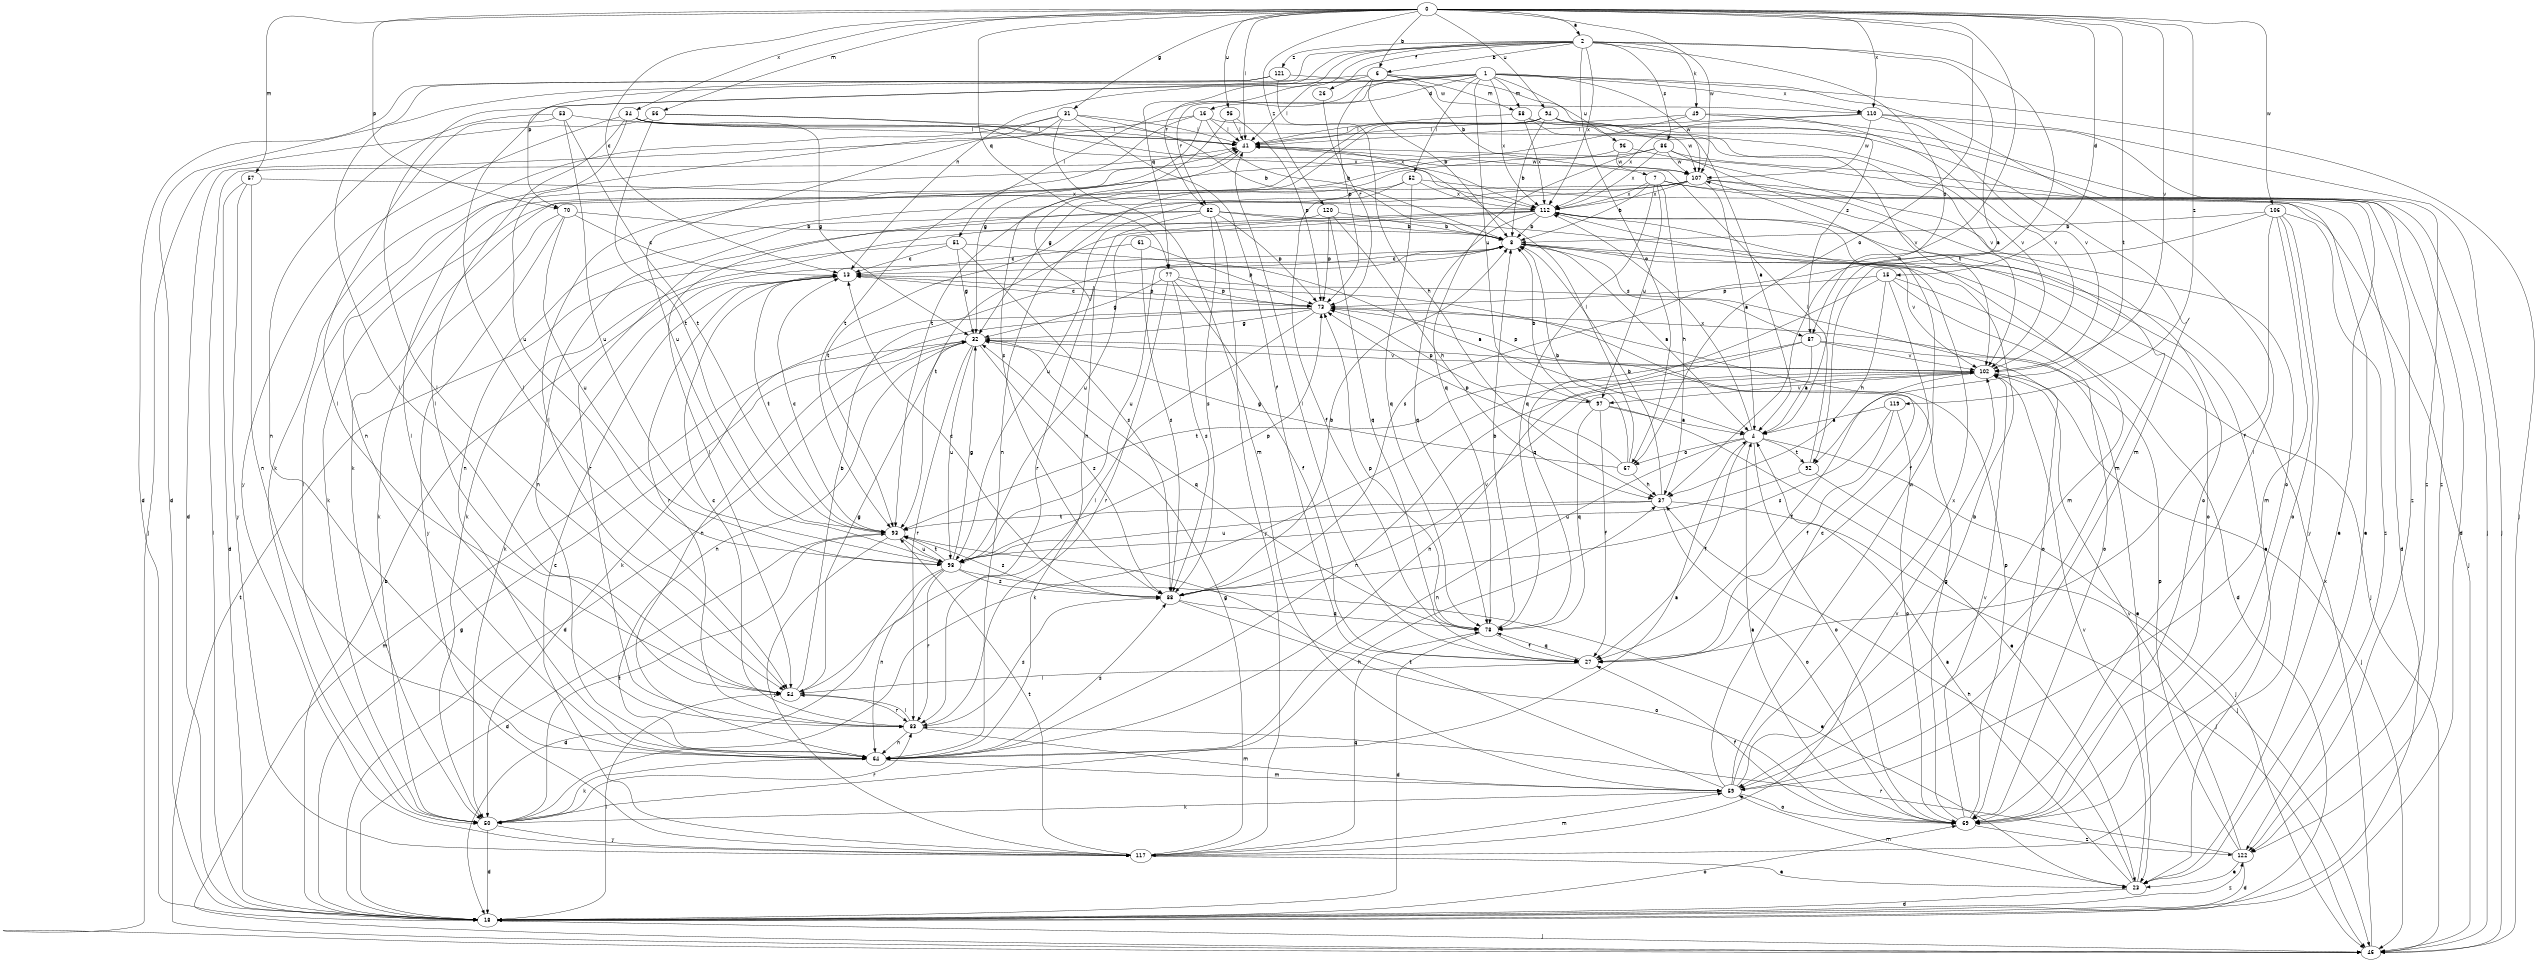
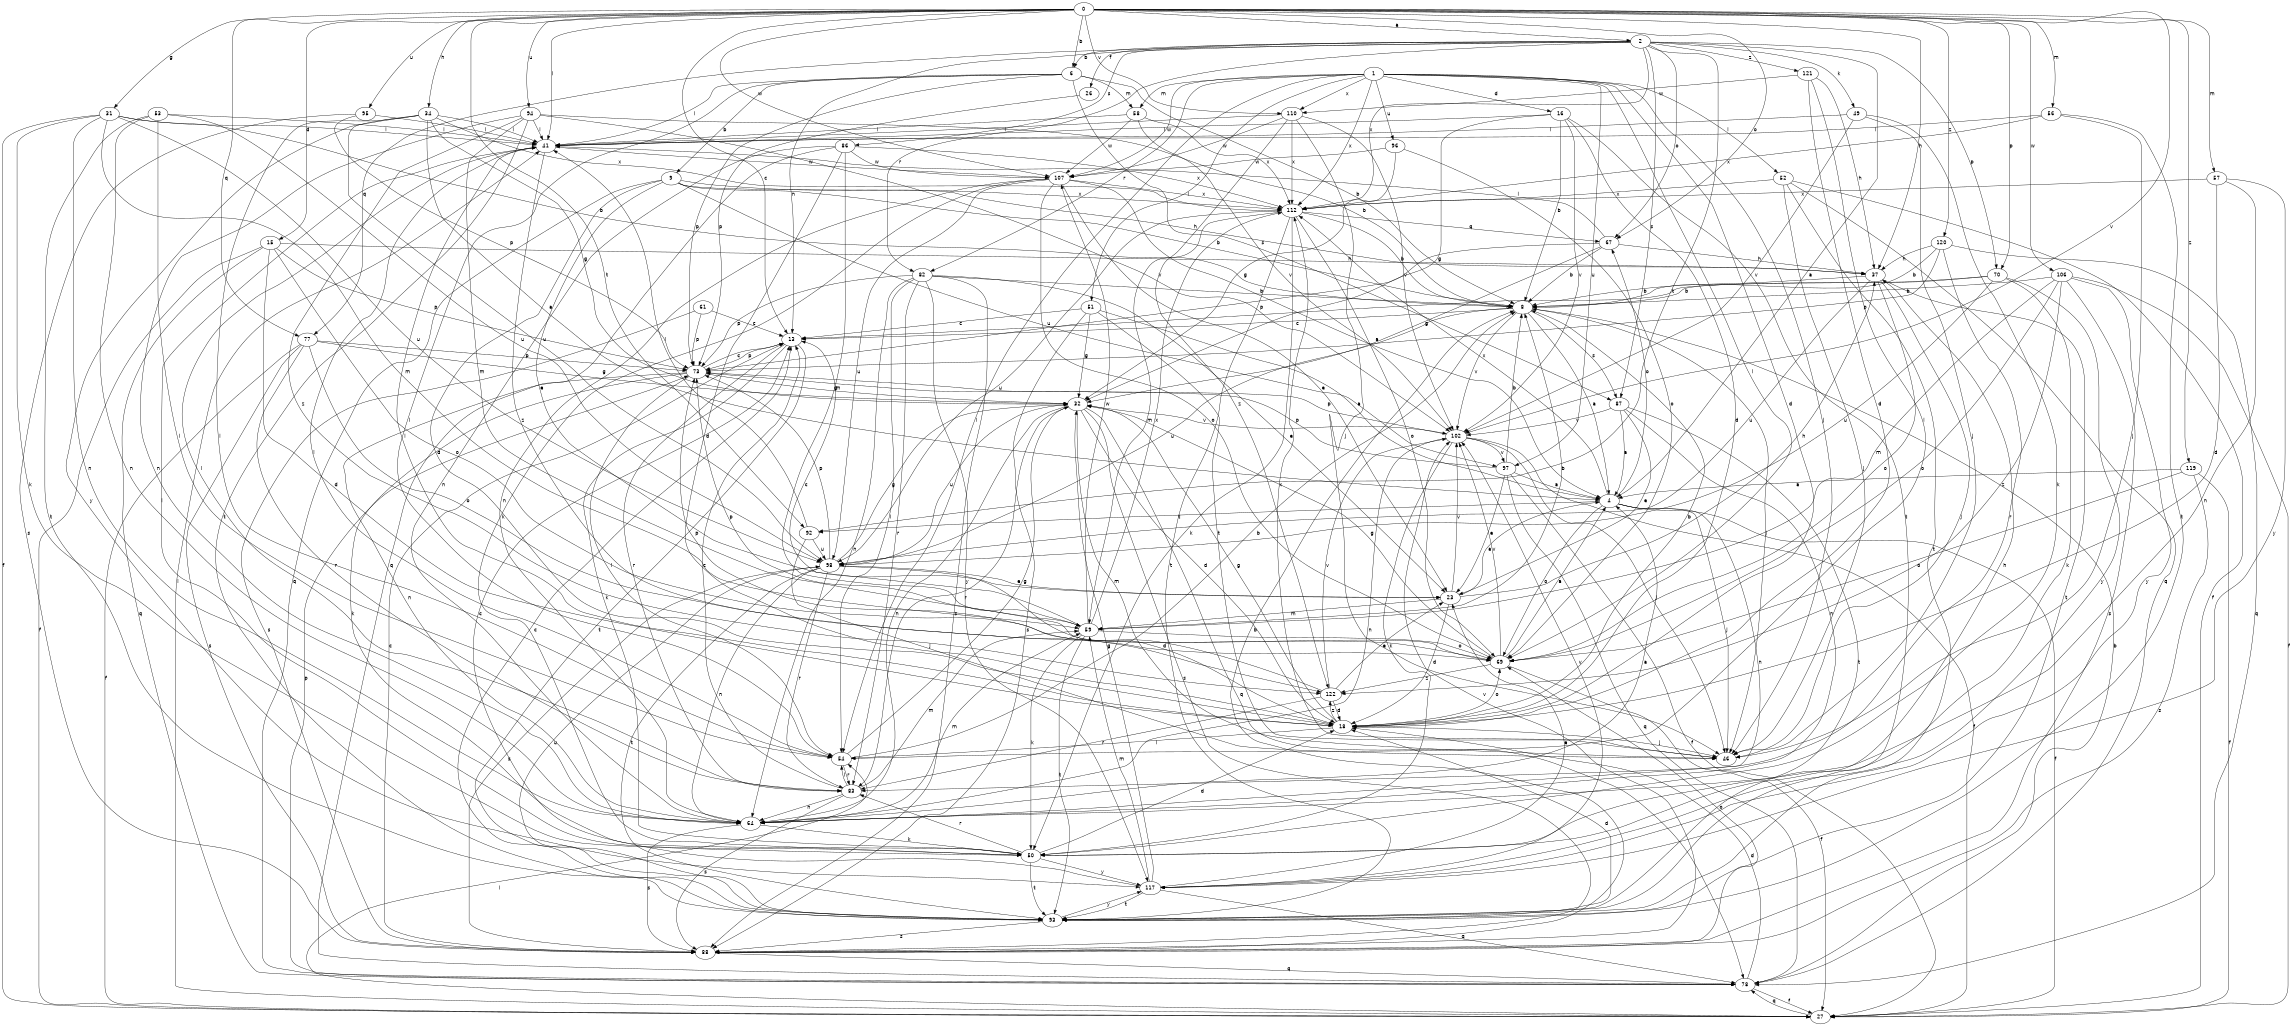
edge "0" -> "34": label "x" -> "h"
edge "0" -> "110": label "x" -> "v"
node "7": label "7" -> "9"
edge "26" -> "73": label "r" -> "p"
edge "112" -> "78": now "112" -> "67"
